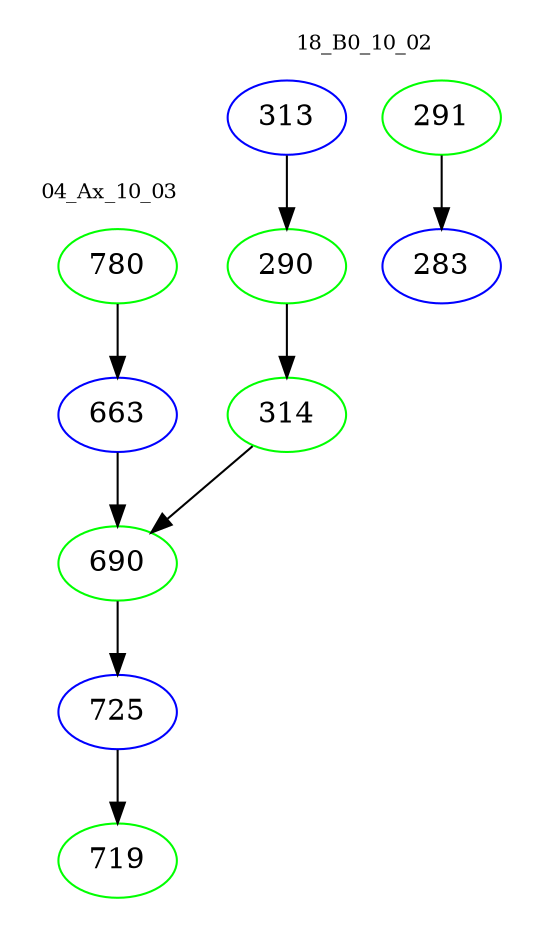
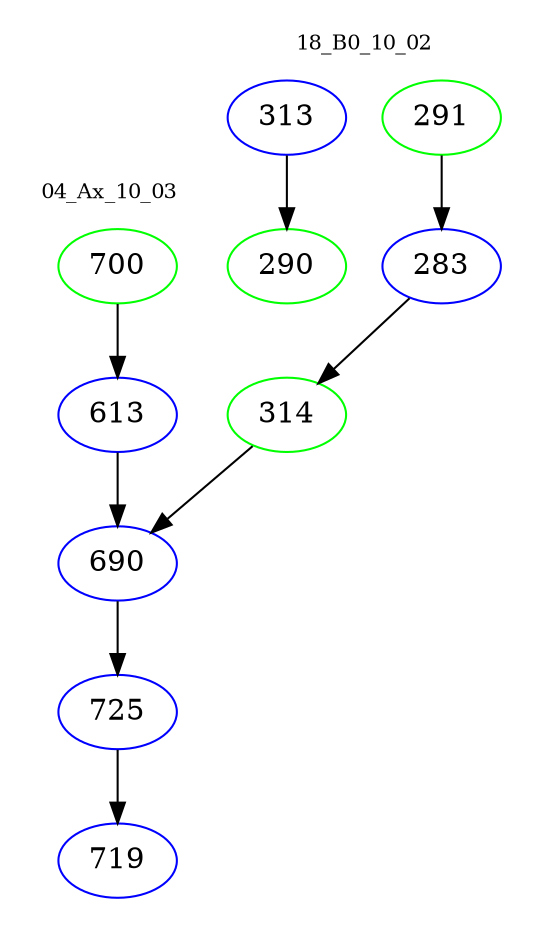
node "780": label "780" -> "700"
edge "290" -> "314": now "283" -> "314"
node "663": label "663" -> "613"
node "690": color green -> blue
node "719": color green -> blue
